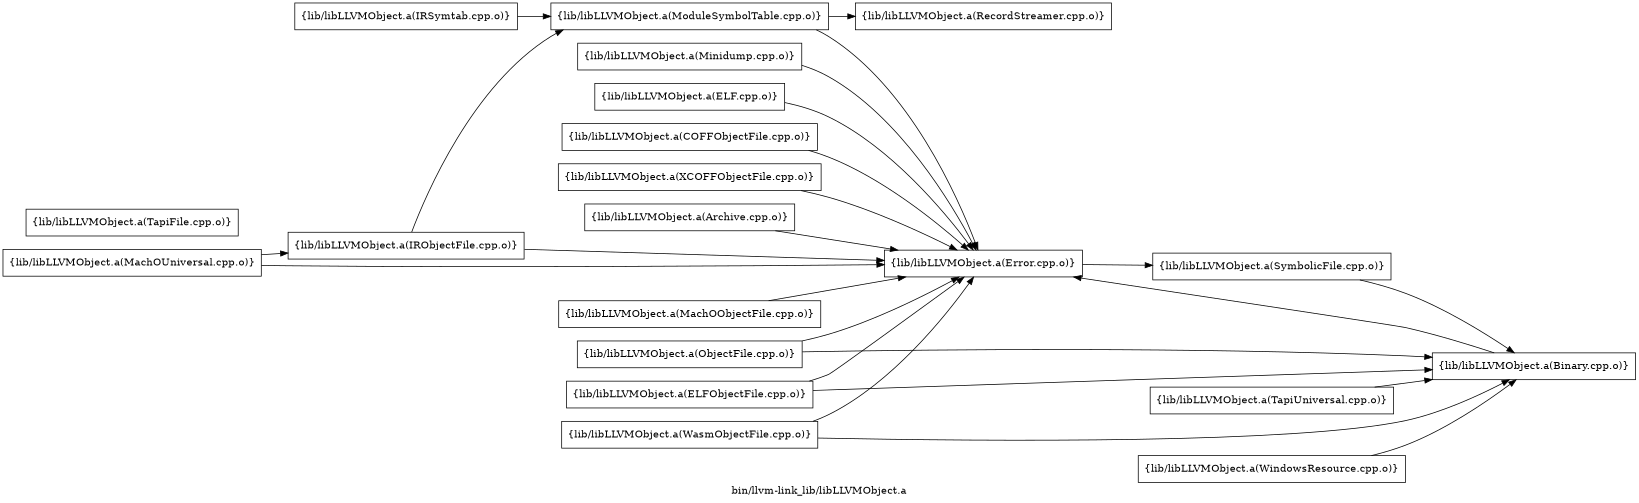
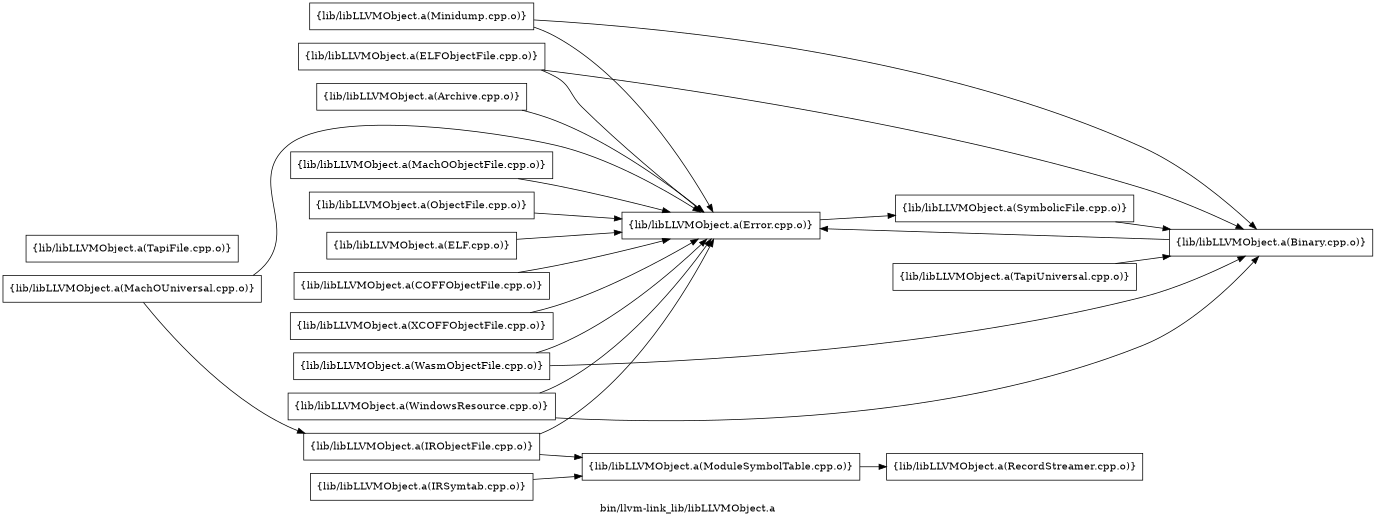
edge "{lib/libLLVMObject.a(ModuleSymbolTable.cpp.o)}" -> "{lib/libLLVMObject.a(Error.cpp.o)}": now "{lib/libLLVMObject.a(WindowsResource.cpp.o)}" -> "{lib/libLLVMObject.a(Error.cpp.o)}"
edge "{lib/libLLVMObject.a(ObjectFile.cpp.o)}" -> "{lib/libLLVMObject.a(Binary.cpp.o)}": now "{lib/libLLVMObject.a(Minidump.cpp.o)}" -> "{lib/libLLVMObject.a(Binary.cpp.o)}"
